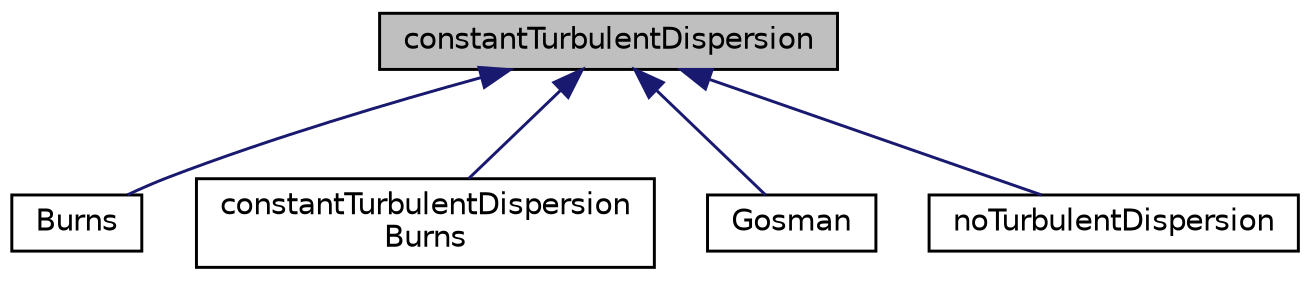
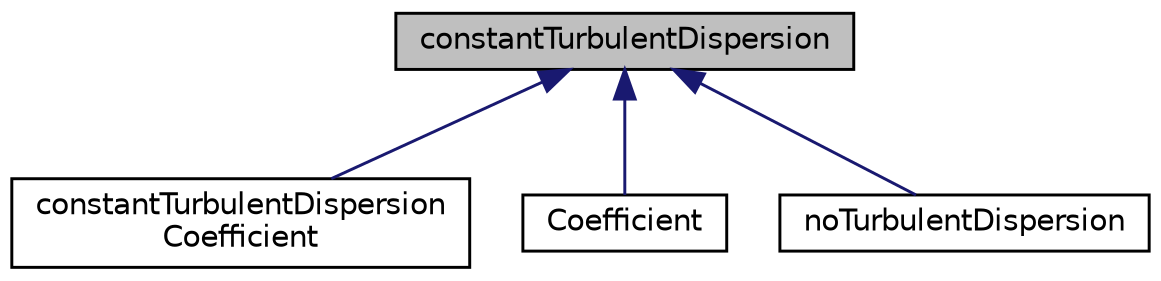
node "Burns": removed
node "constantTurbulentDispersion Burns": label "constantTurbulentDispersion Burns" -> "constantTurbulentDispersion Coefficient"
node "Gosman": label "Gosman" -> "Coefficient"
